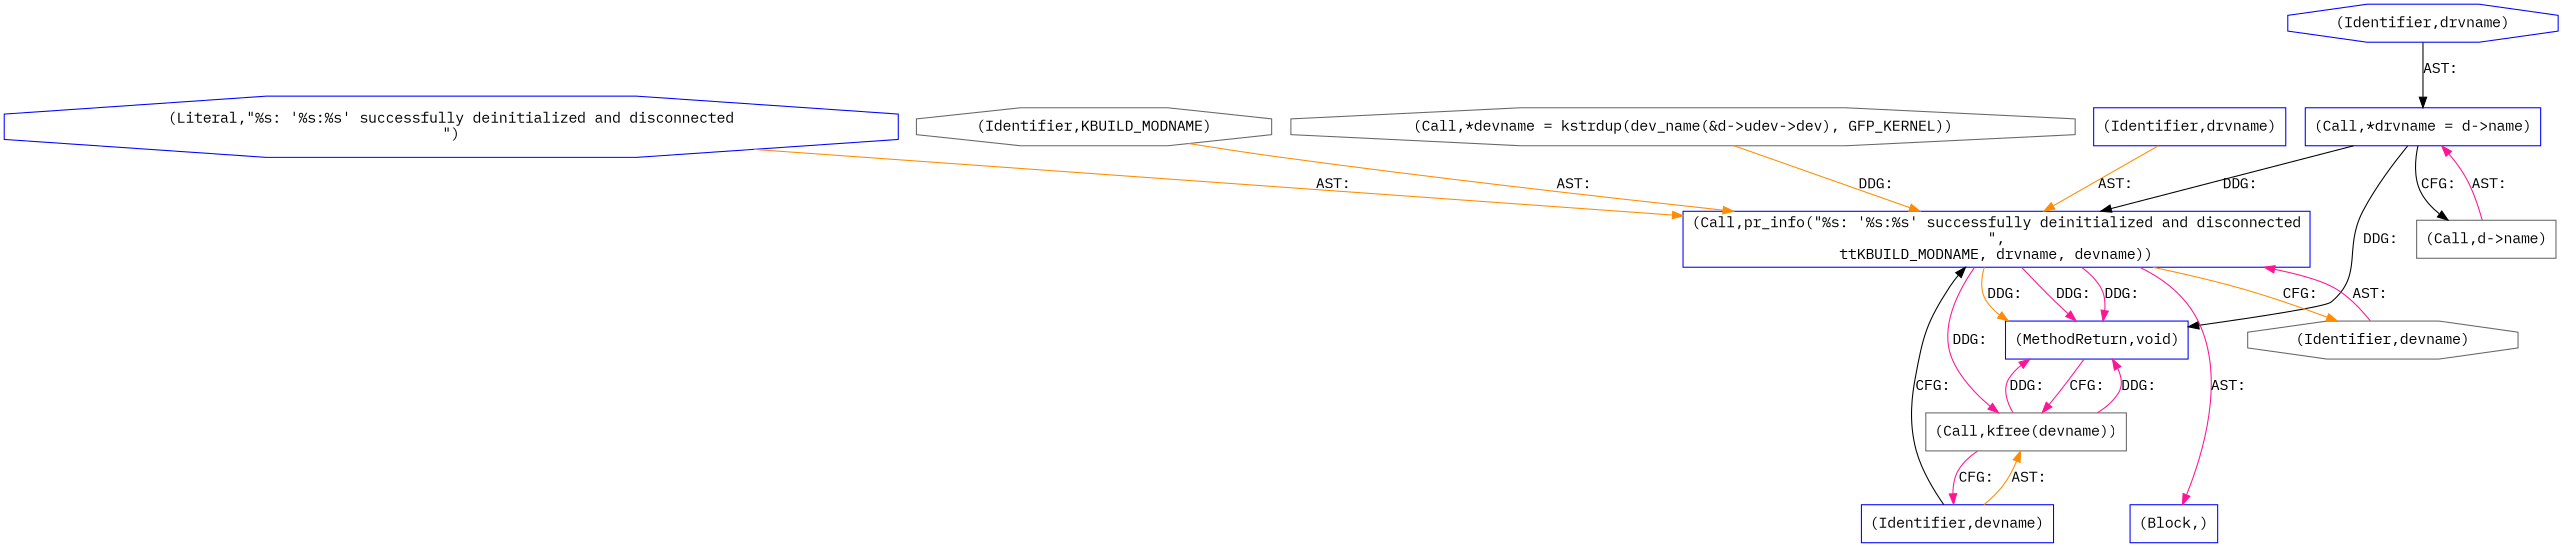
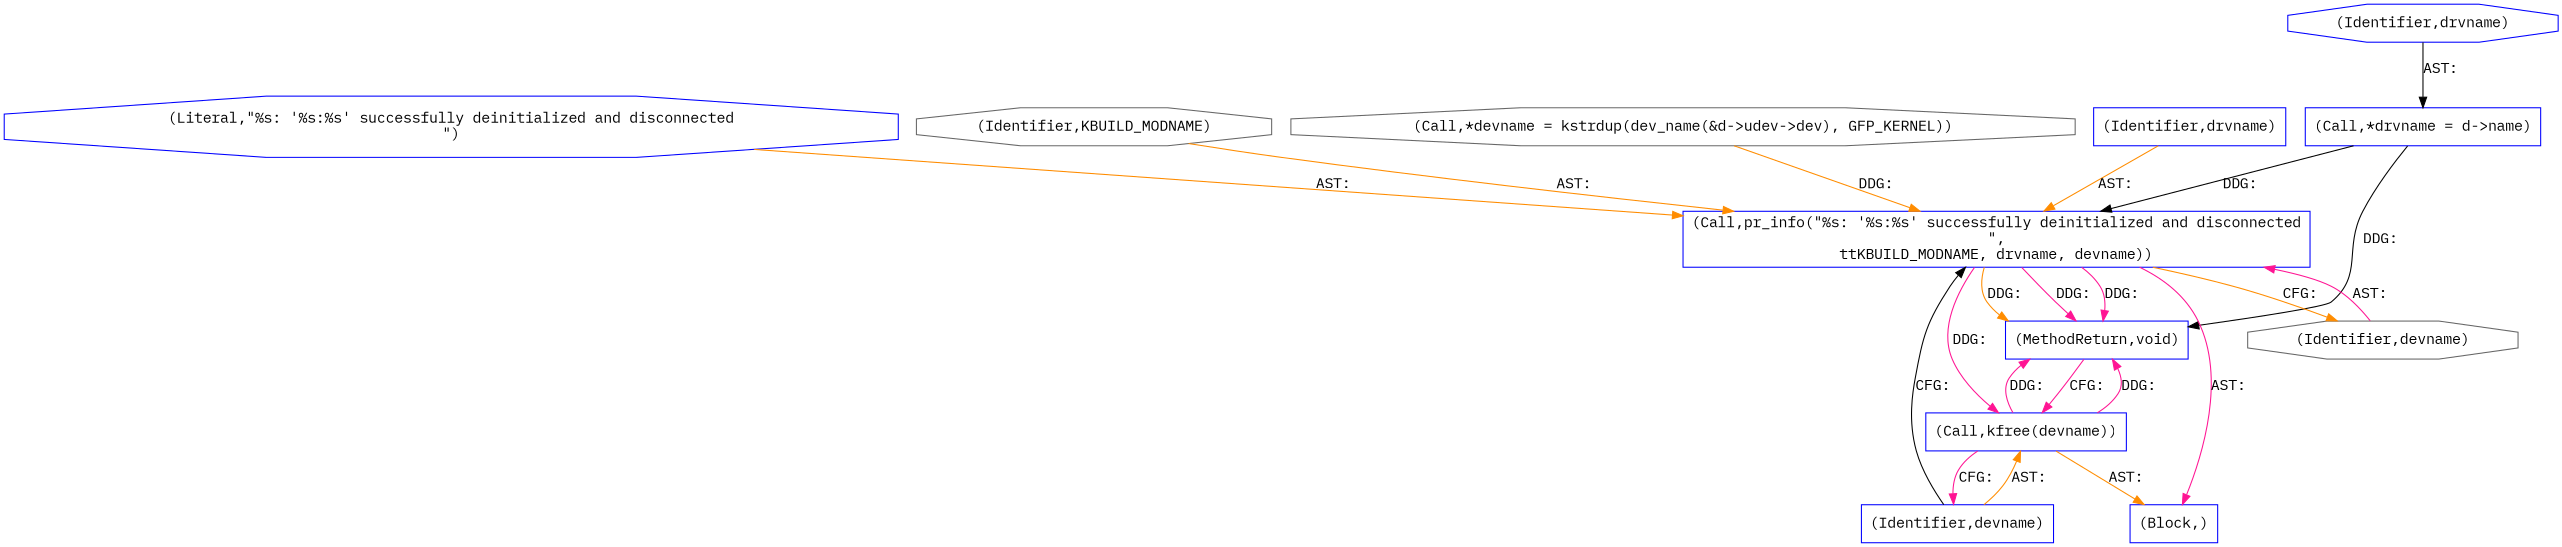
node "(Call,d->name)": removed
node "(Call,kfree(devname))": color gray40 -> blue
edge "(Call,kfree(devname))" -> "(Block,)": added, label "AST:"
